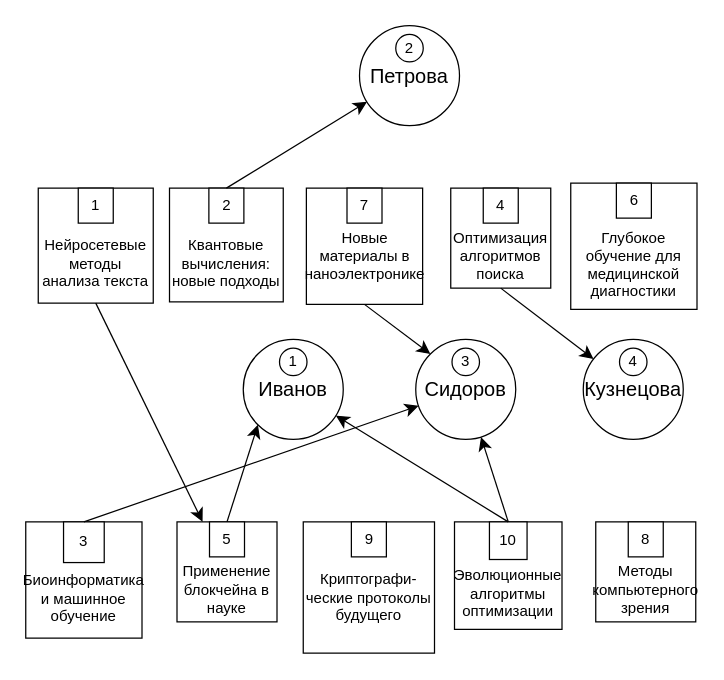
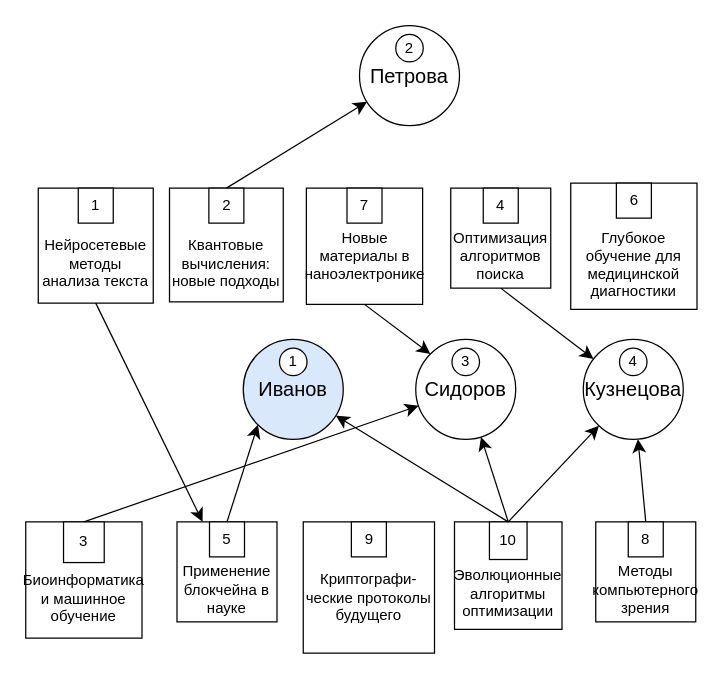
node "Иванов": fillcolor #ffffff -> #dae8fc
edge "10" -> "Кузнецова": added
edge "8" -> "Кузнецова": added
